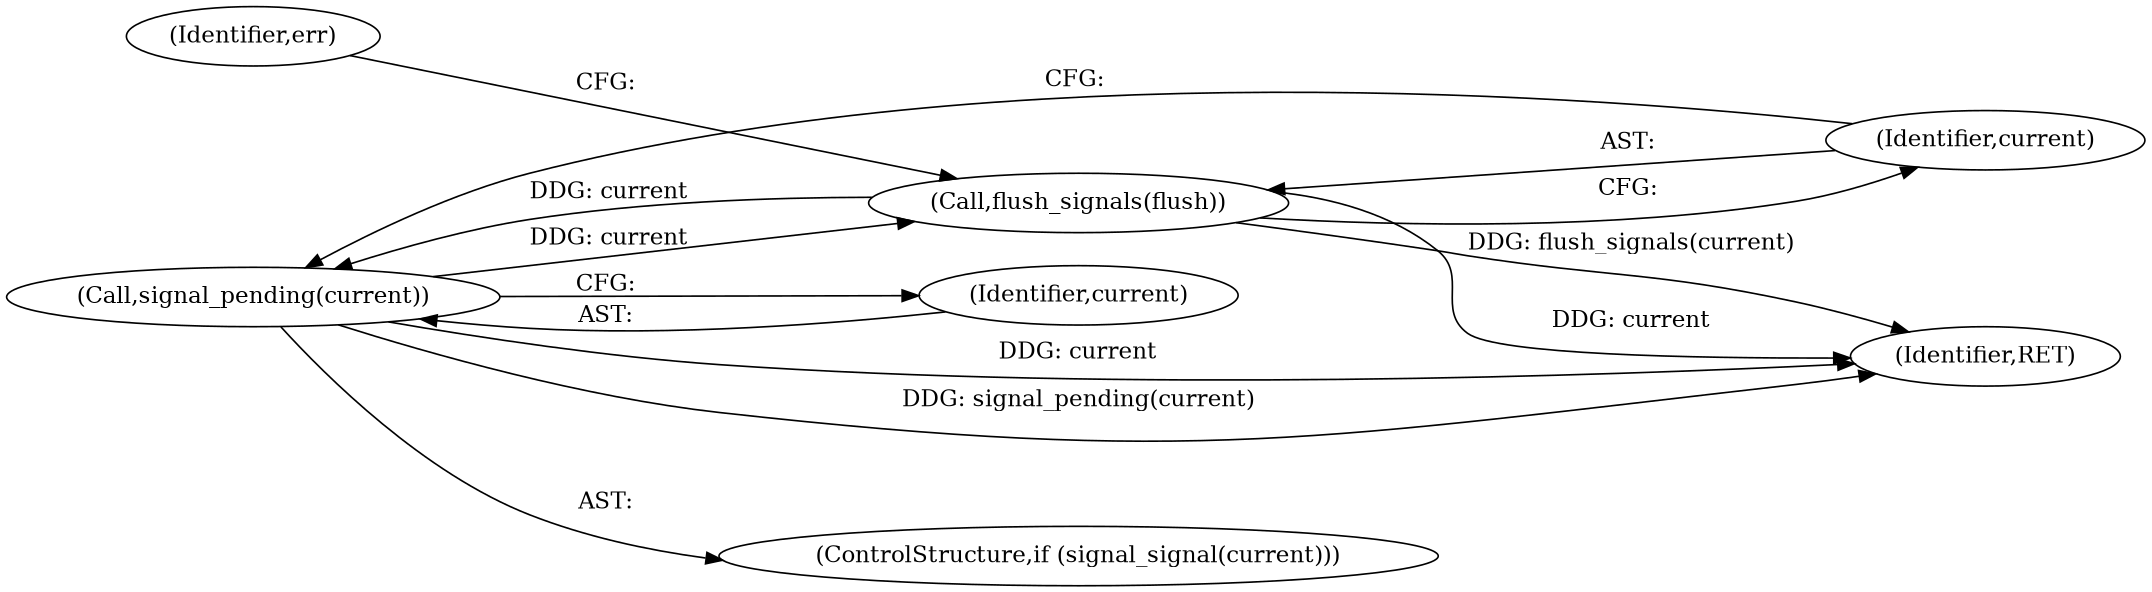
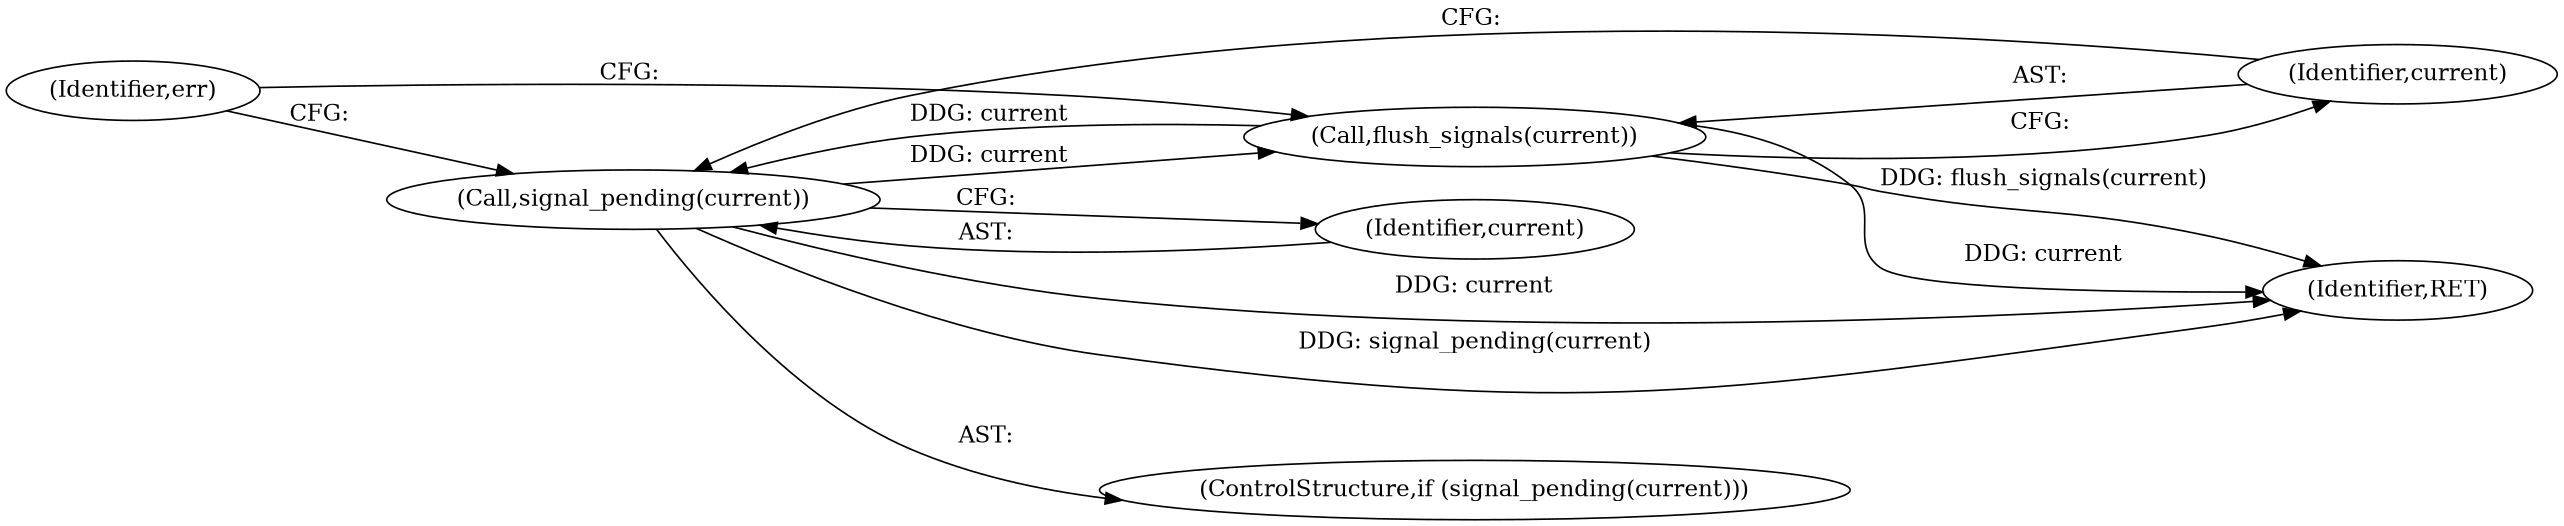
edge "(Identifier,err)" -> "(Call,signal_pending(current))": added, label "CFG:"
node "(Call,flush_signals(flush))": label "(Call,flush_signals(flush))" -> "(Call,flush_signals(current))"
node "(ControlStructure,if (signal_signal(current)))": label "(ControlStructure,if (signal_signal(current)))" -> "(ControlStructure,if (signal_pending(current)))"
